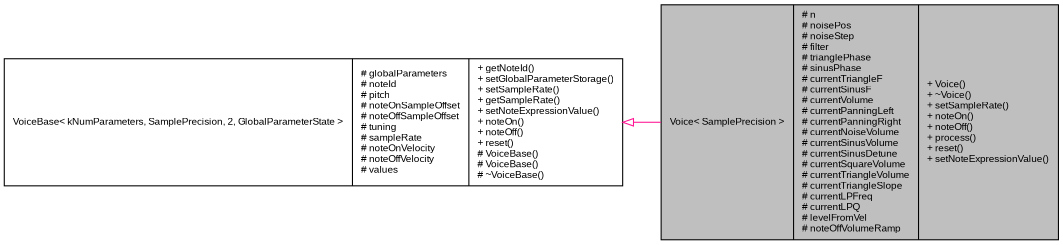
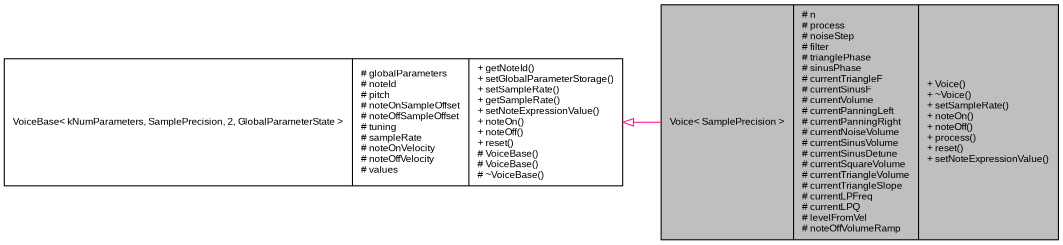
node "Voice< SamplePrecision >": text "# noisePos" -> "# process"
